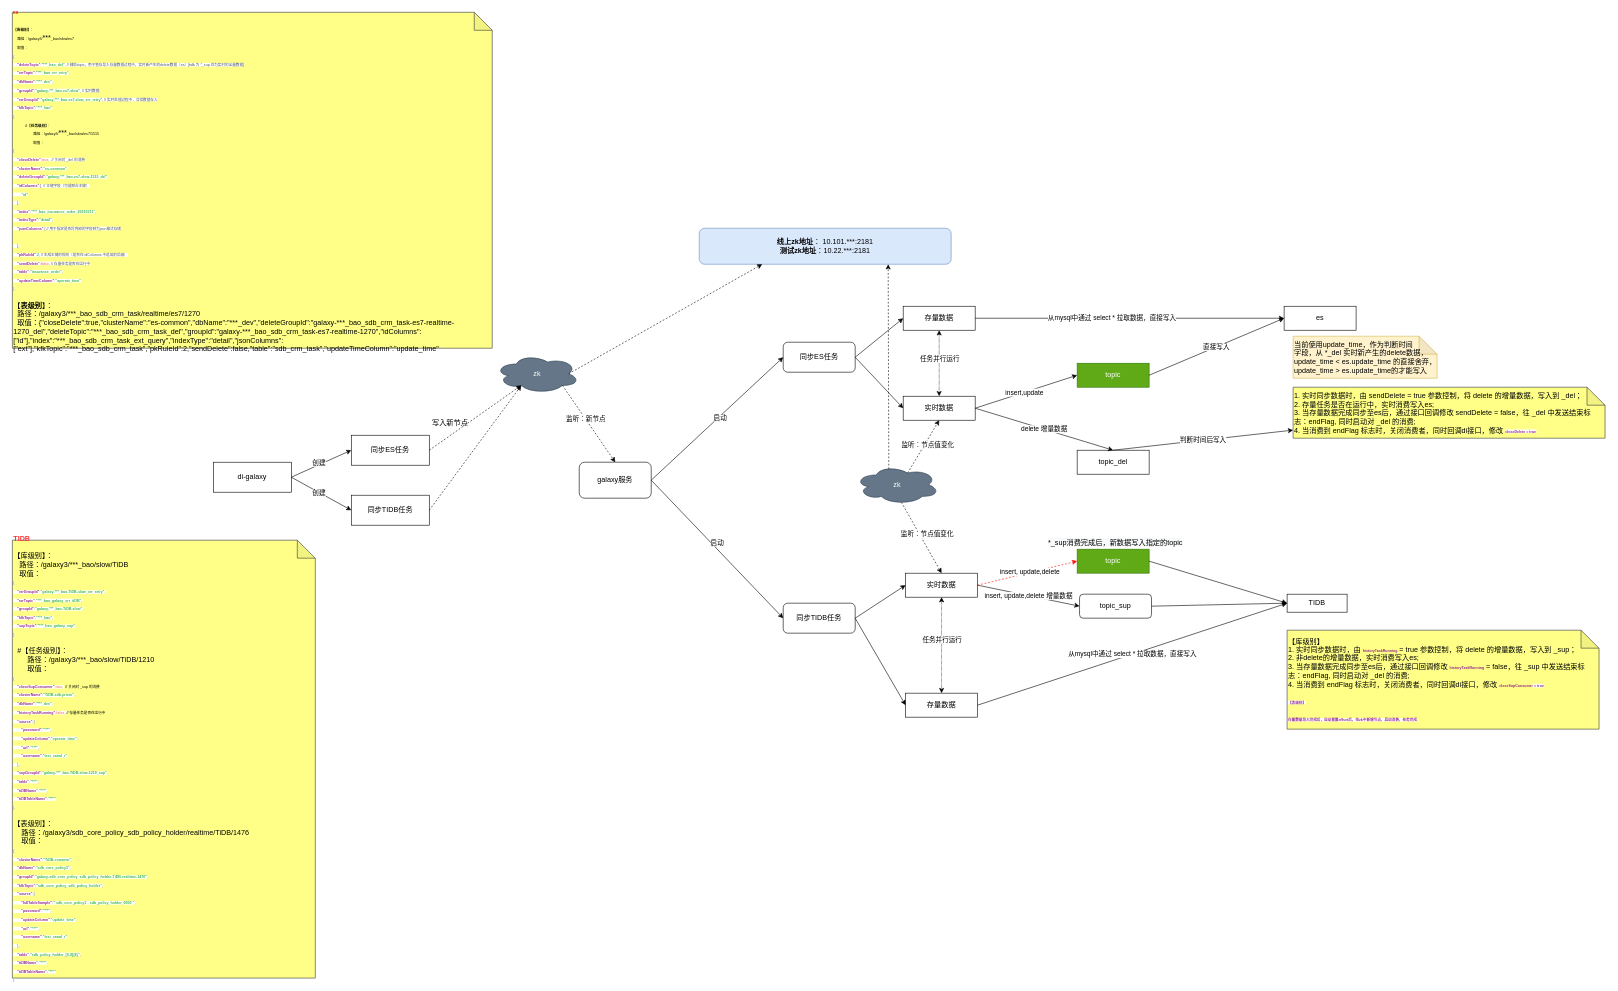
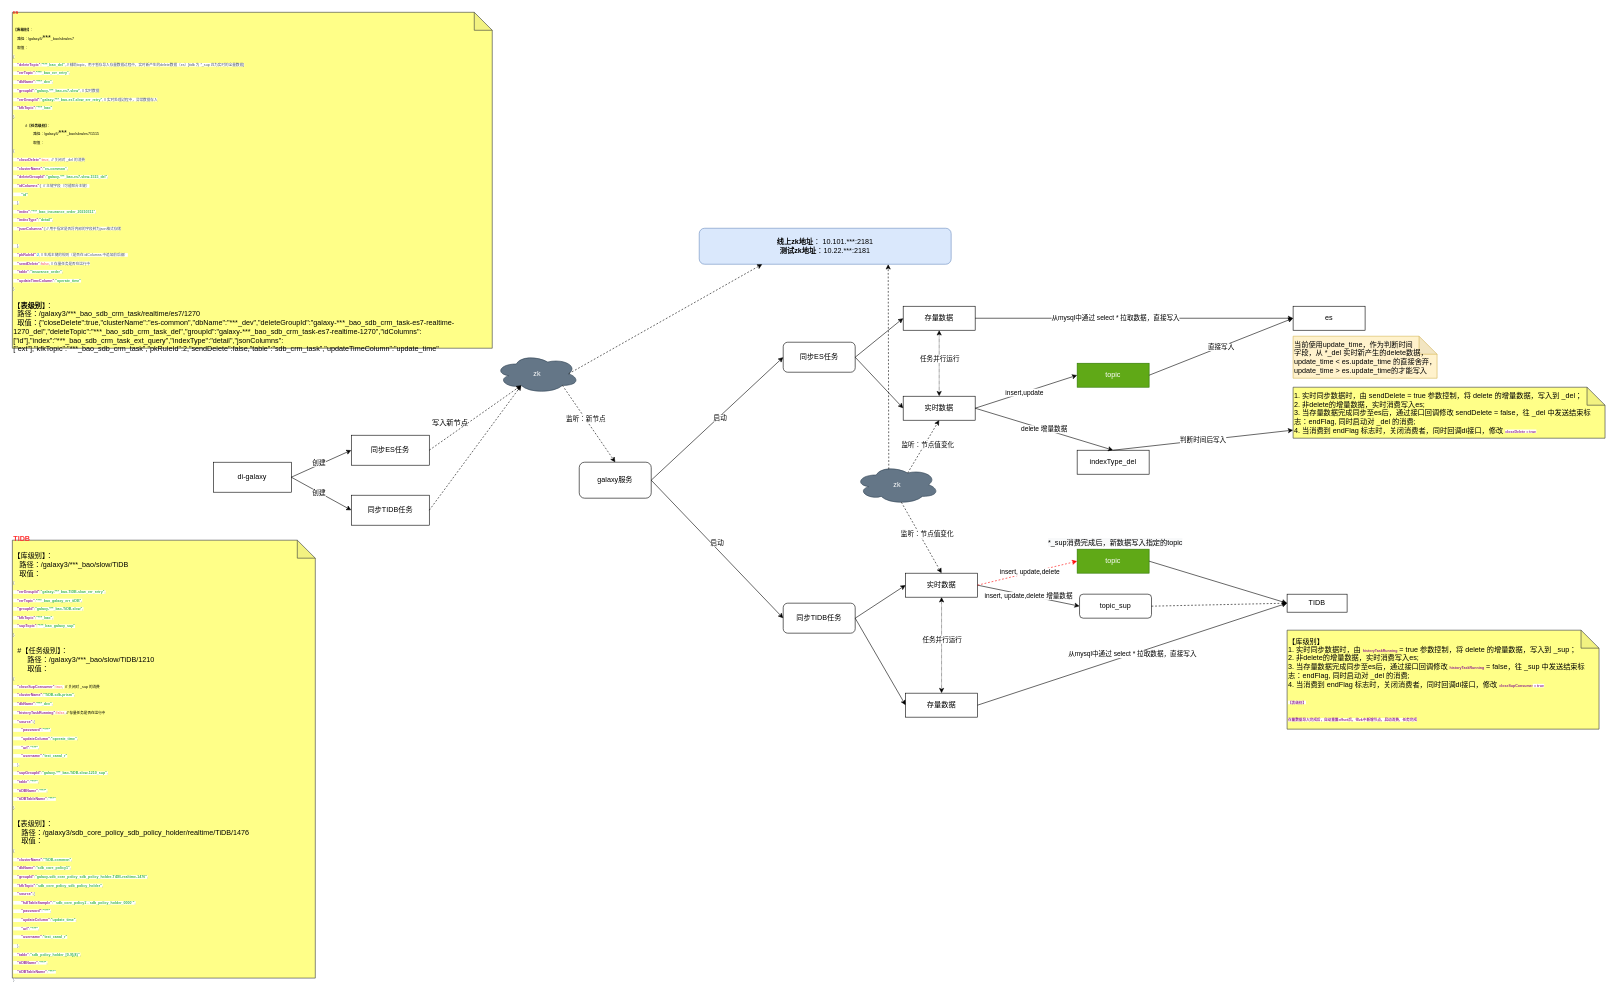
node "es": moved (1320, 318) -> (1329, 318)
node "1. 实时同步数据时，由 sendDelete = true 参数控制，将 delete 的增量数据，写入到 _del； 2. 存量任务是否在运行中，实时消费写入es; 3. 当存量数据完成同步至es后，通过接口回调修改 sendDelete = false，往 _del 中发送结束标志：endFlag, 同时启动对 _del 的消费; 4. 当消费到 endFlag 标志时，关闭消费者，同时回调di接口，修改 closeDelete = true": label "1. 实时同步数据时，由 sendDelete = true 参数控制，将 delete 的增量数据，写入到 _del； 2. 存量任务是否在运行中，实时消费写入es; 3. 当存量数据完成同步至es后，通过接口回调修改 sendDelete = false，往 _del 中发送结束标志：endFlag, 同时启动对 _del 的消费; 4. 当消费到 endFlag 标志时，关闭消费者，同时回调di接口，修改 closeDelete = true" -> "1. 实时同步数据时，由 sendDelete = true 参数控制，将 delete 的增量数据，写入到 _del； 2. 非delete的增量数据，实时消费写入es; 3. 当存量数据完成同步至es后，通过接口回调修改 sendDelete = false，往 _del 中发送结束标志：endFlag, 同时启动对 _del 的消费; 4. 当消费到 endFlag 标志时，关闭消费者，同时回调di接口，修改 closeDelete = true"
node "topic_del": label "topic_del" -> "indexType_del"
edge "topic_sup" -> "TIDB": style solid -> dashed
